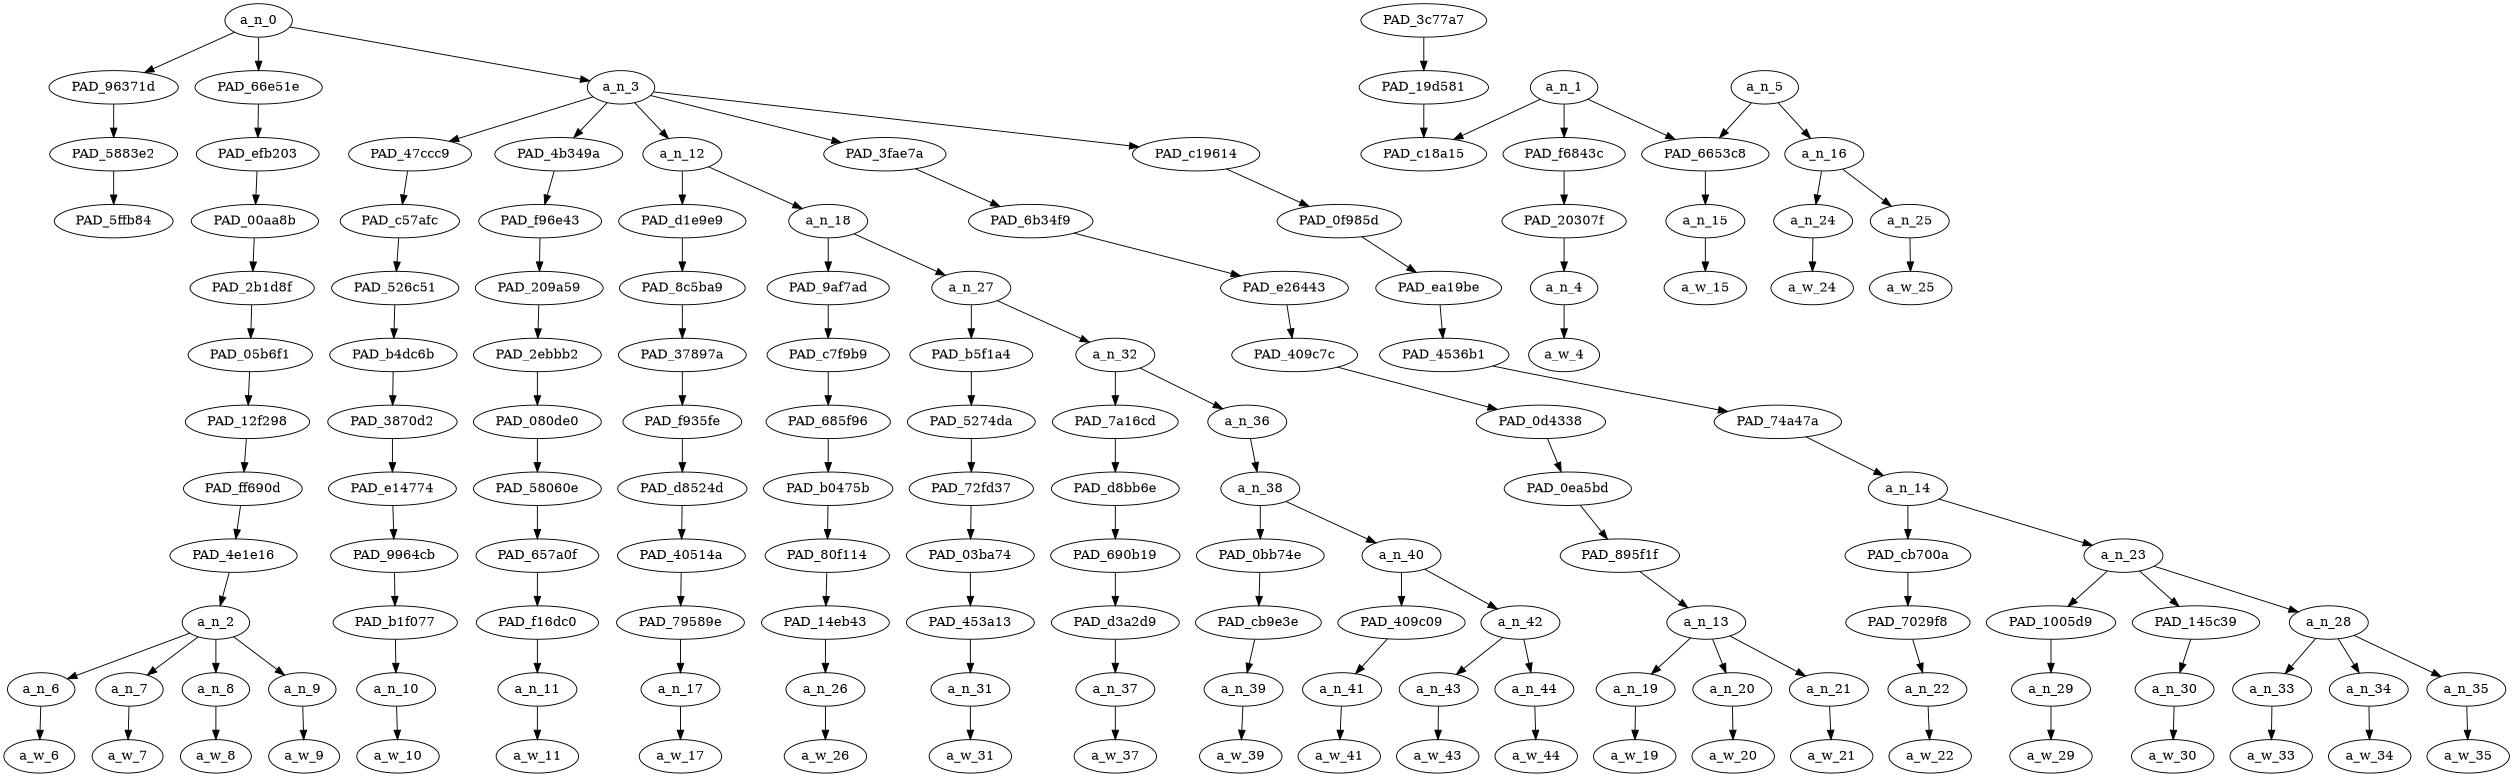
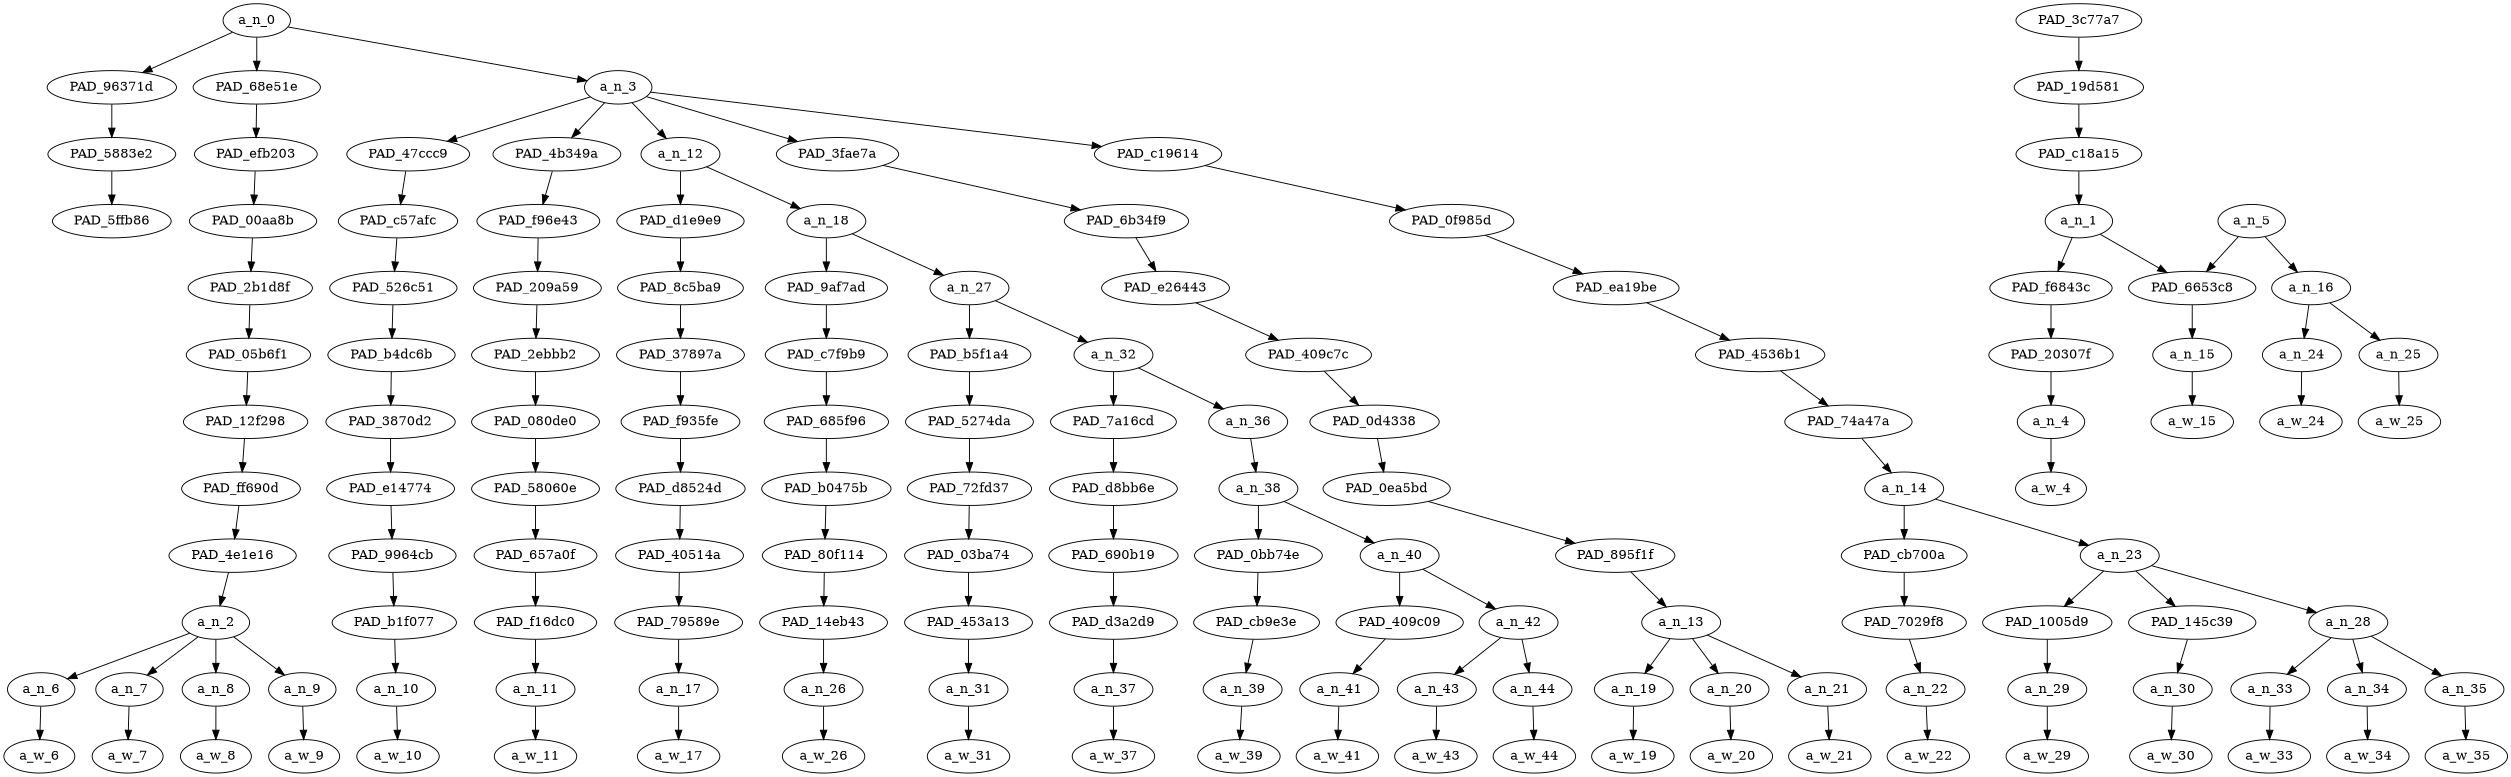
node "PAD_66e51e": label "PAD_66e51e" -> "PAD_68e51e"
edge "a_n_1" -> "PAD_c18a15": reversed
node "PAD_5ffb84": label "PAD_5ffb84" -> "PAD_5ffb86"
